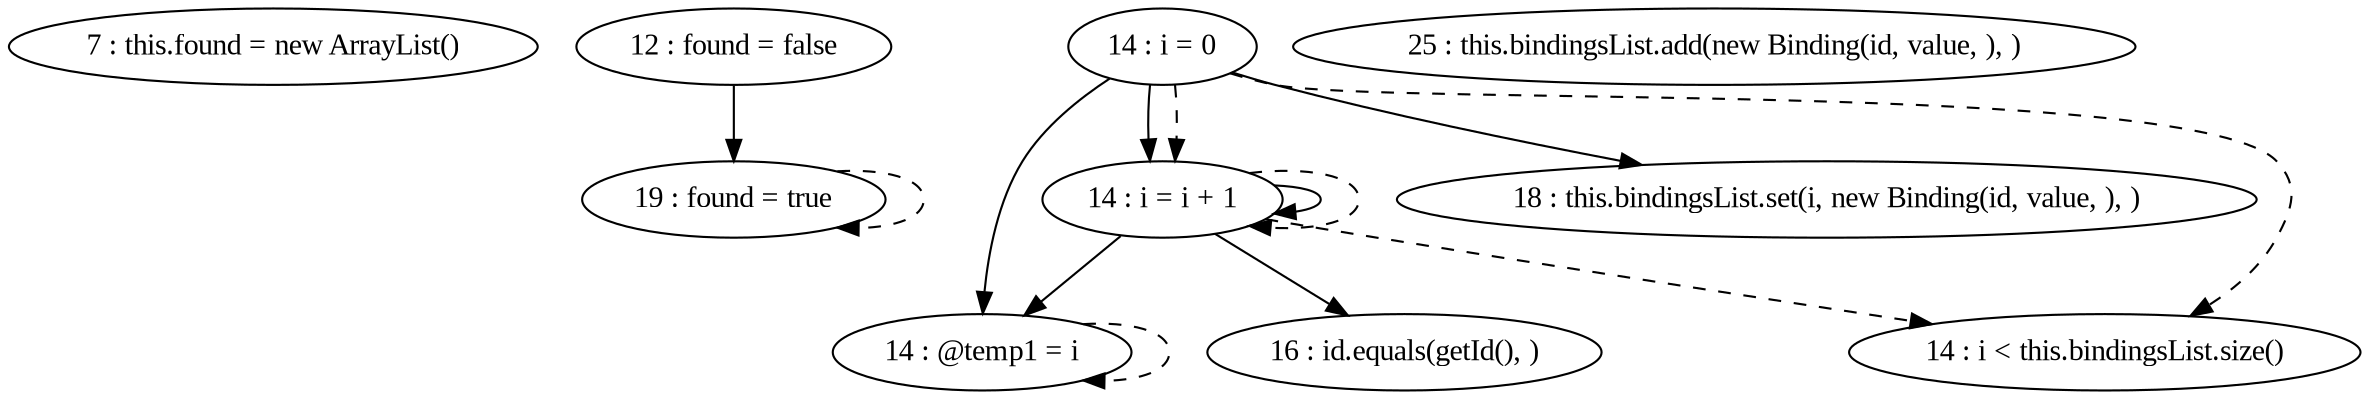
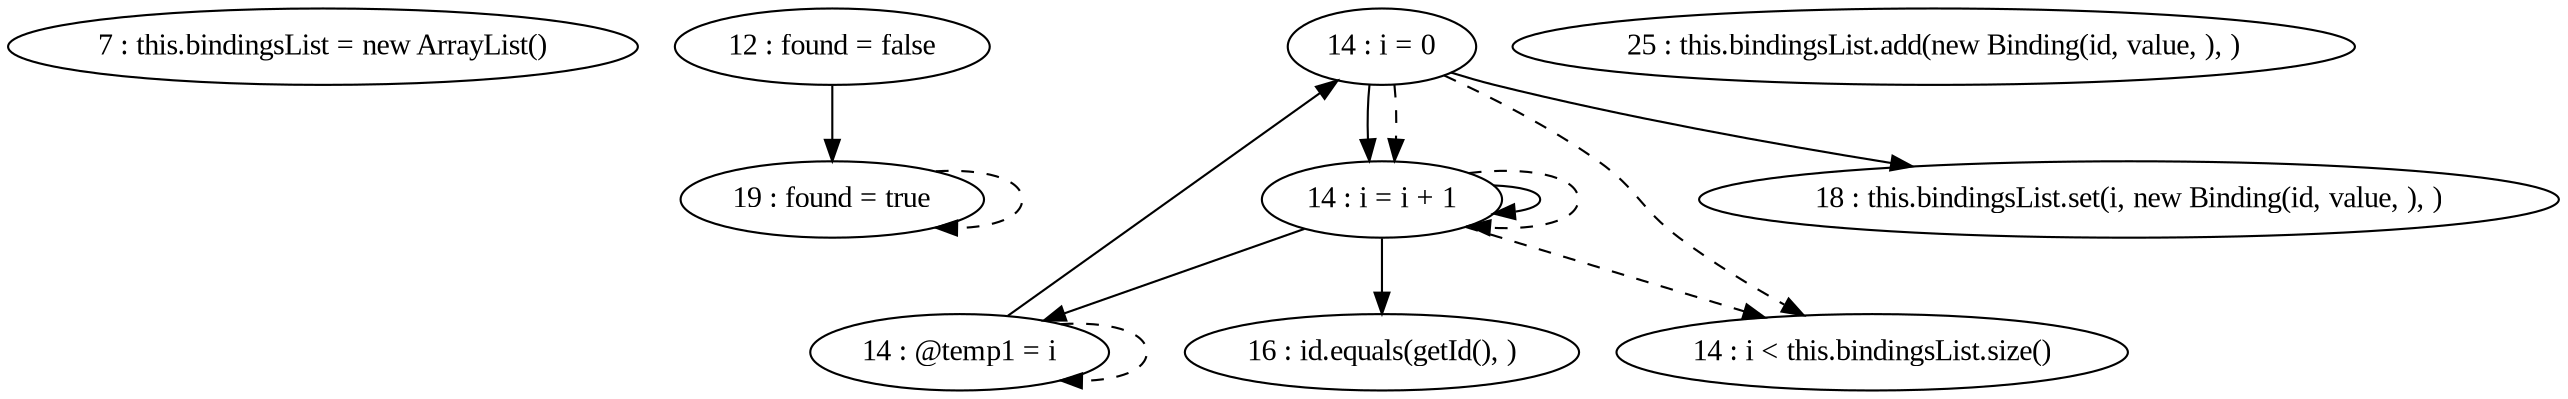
node "7 : this.found = new ArrayList()": label "7 : this.found = new ArrayList()" -> "7 : this.bindingsList = new ArrayList()"
edge "14 : i = 0" -> "14 : @temp1 = i": reversed
